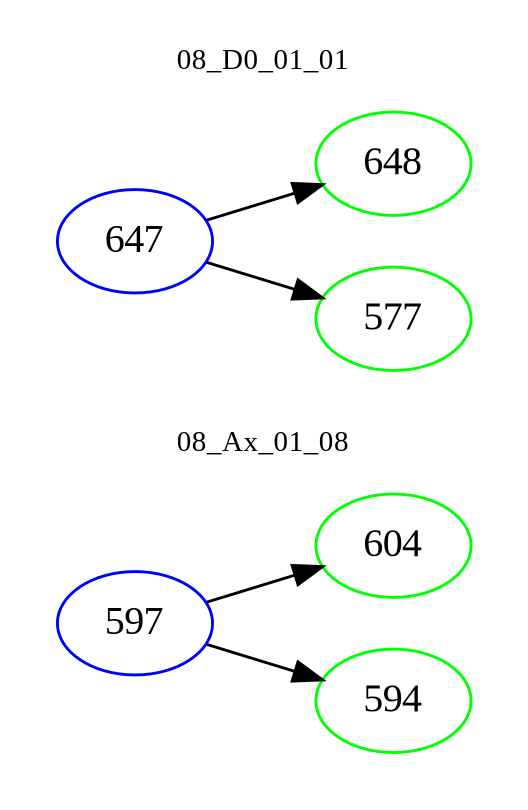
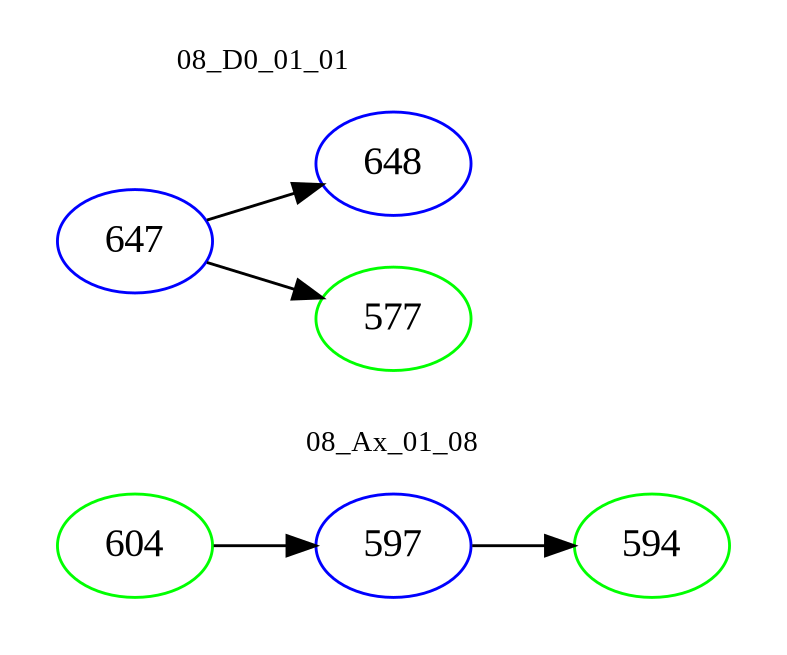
node "648": color green -> blue
edge "597" -> "604": reversed
